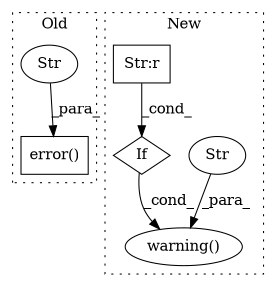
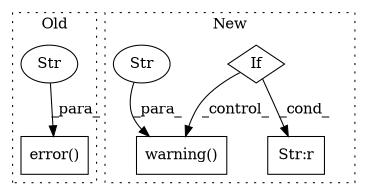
edge "Str:r" -> "If": reversed
edge "If" -> "warning()": label "_cond_" -> "_control_"
node "warning()": shape ellipse -> box
